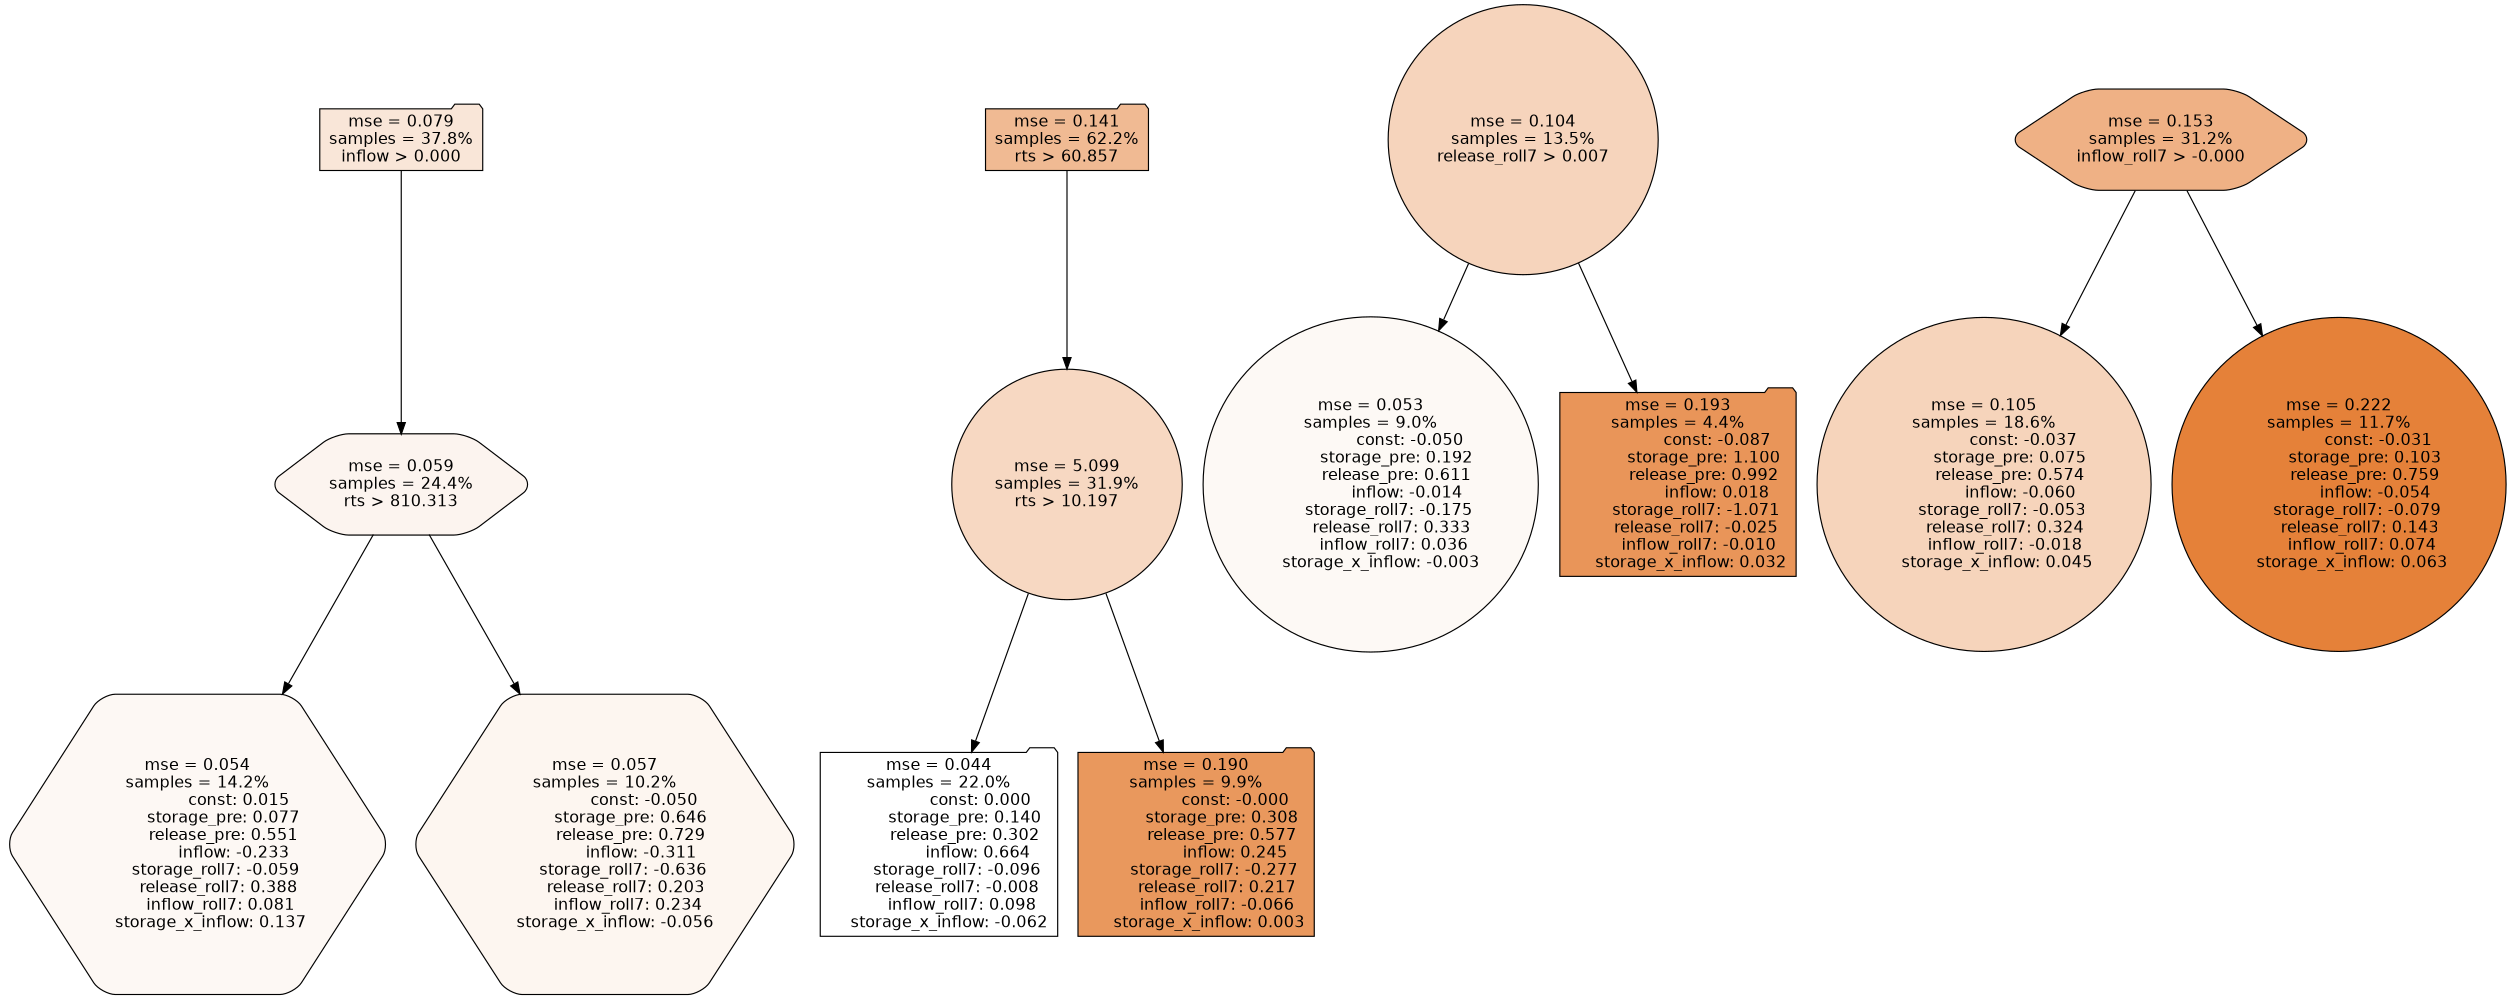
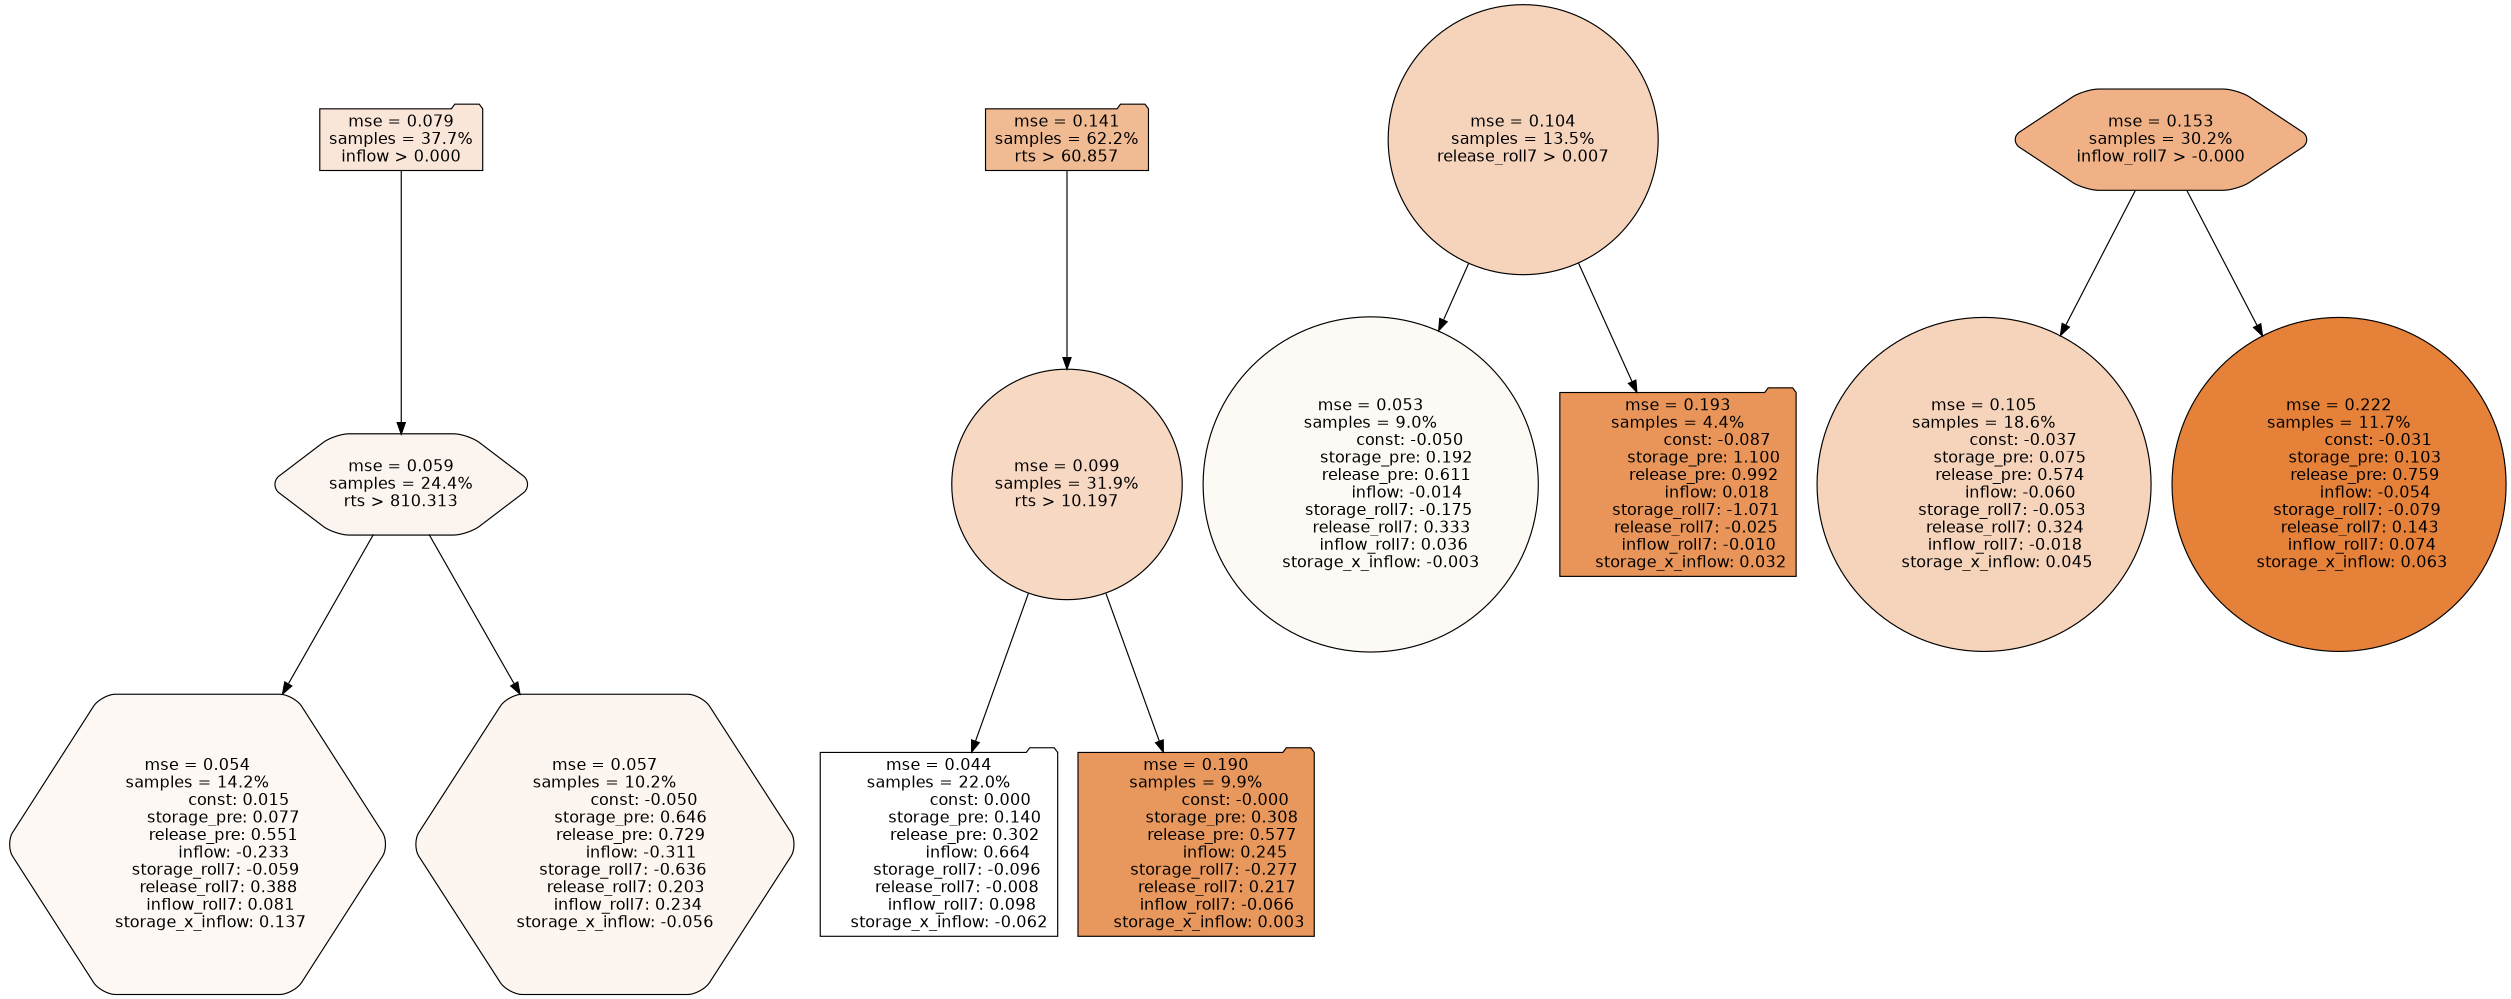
node "mse = 0.079 samples = 37.8% inflow > 0.000": label "mse = 0.079 samples = 37.8% inflow > 0.000" -> "mse = 0.079 samples = 37.7% inflow > 0.000"
node "mse = 0.153 samples = 31.2% inflow_roll7 > -0.000": label "mse = 0.153 samples = 31.2% inflow_roll7 > -0.000" -> "mse = 0.153 samples = 30.2% inflow_roll7 > -0.000"
node "mse = 5.099 samples = 31.9% rts > 10.197": label "mse = 5.099 samples = 31.9% rts > 10.197" -> "mse = 0.099 samples = 31.9% rts > 10.197"
